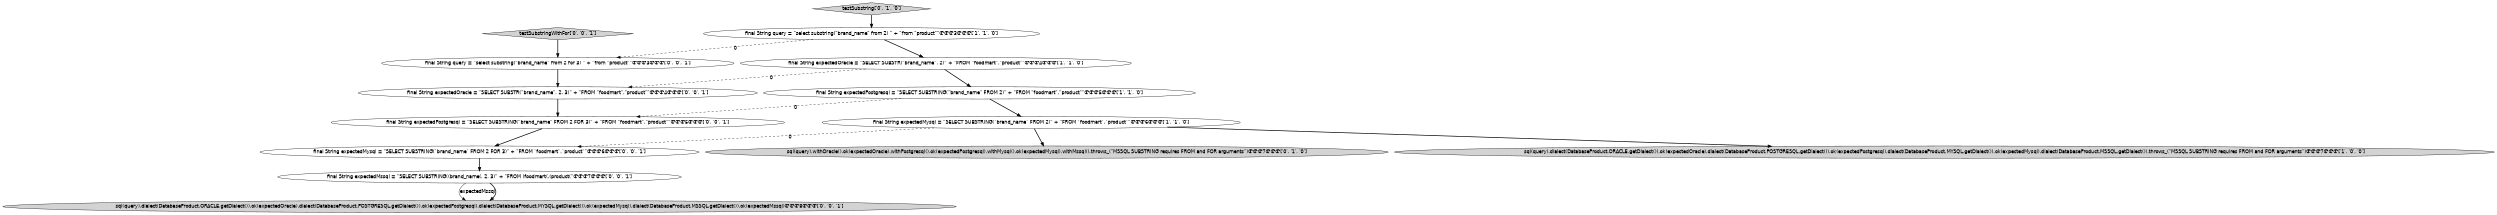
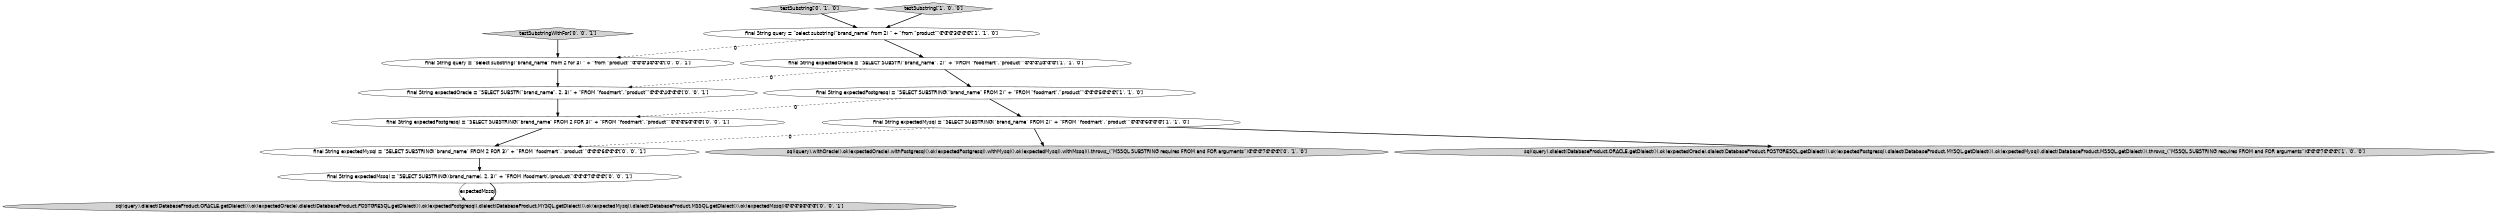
node "testSubstring['1', '0', '0']": added
